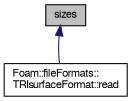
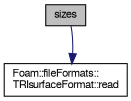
edge "Foam::fileFormats:: TRIsurfaceFormat::read" -> "sizes": reversed
